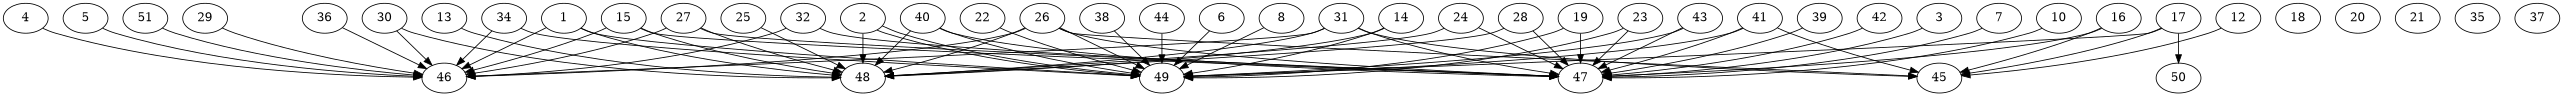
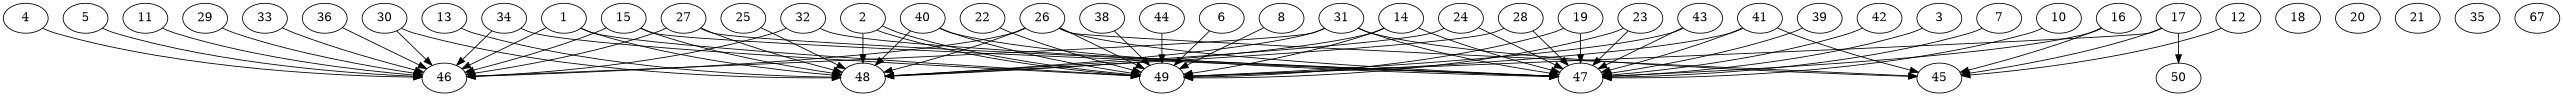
node "51": label "51" -> "11"
node "33": added
node "37": label "37" -> "67"
edge "14" -> "47": added
